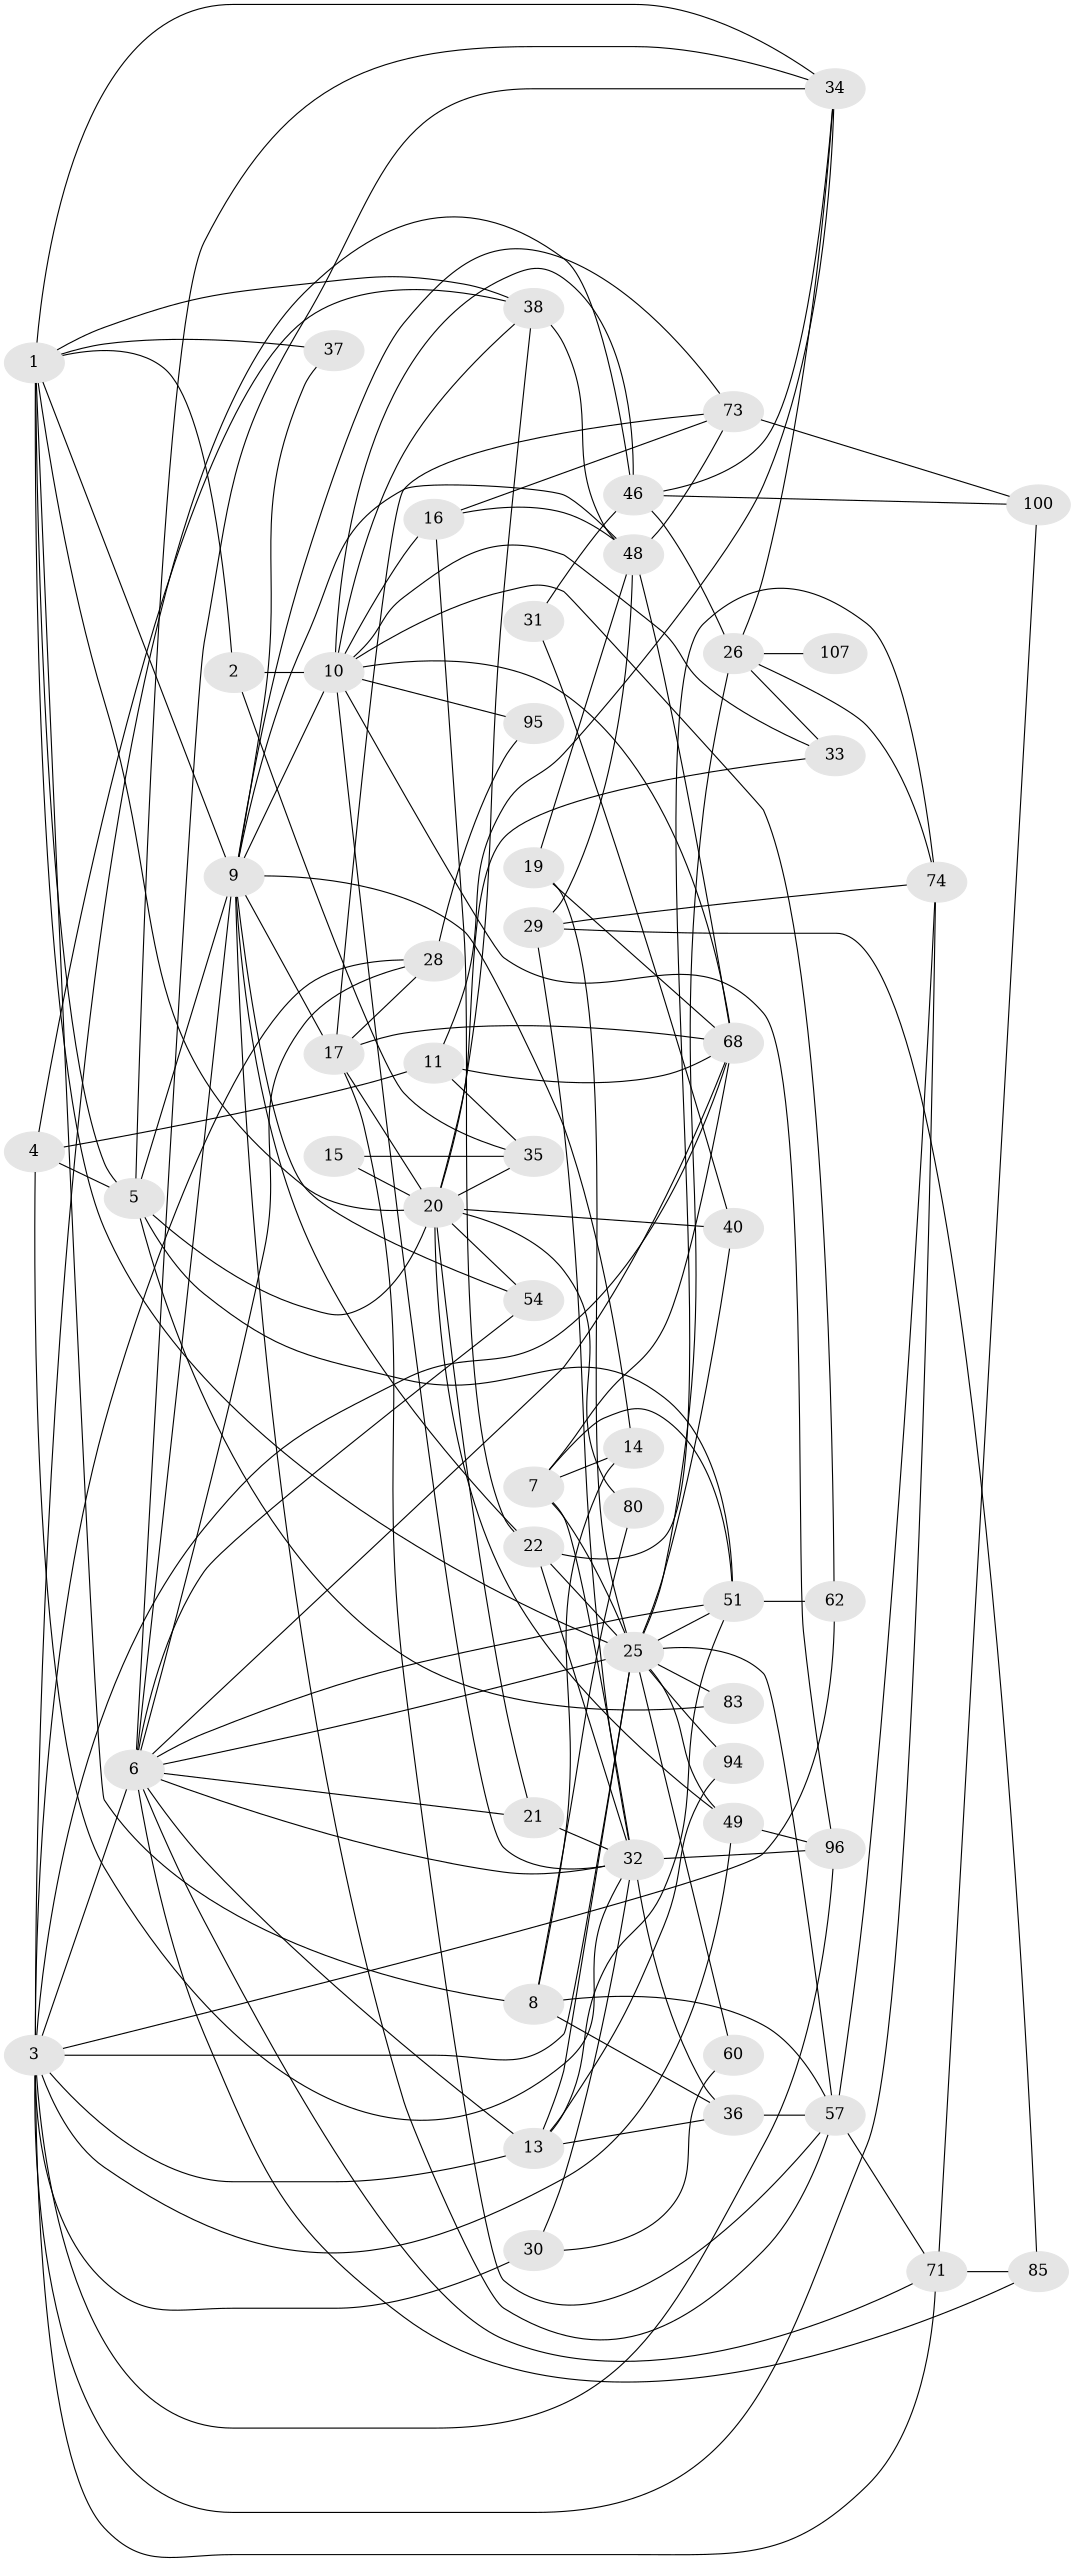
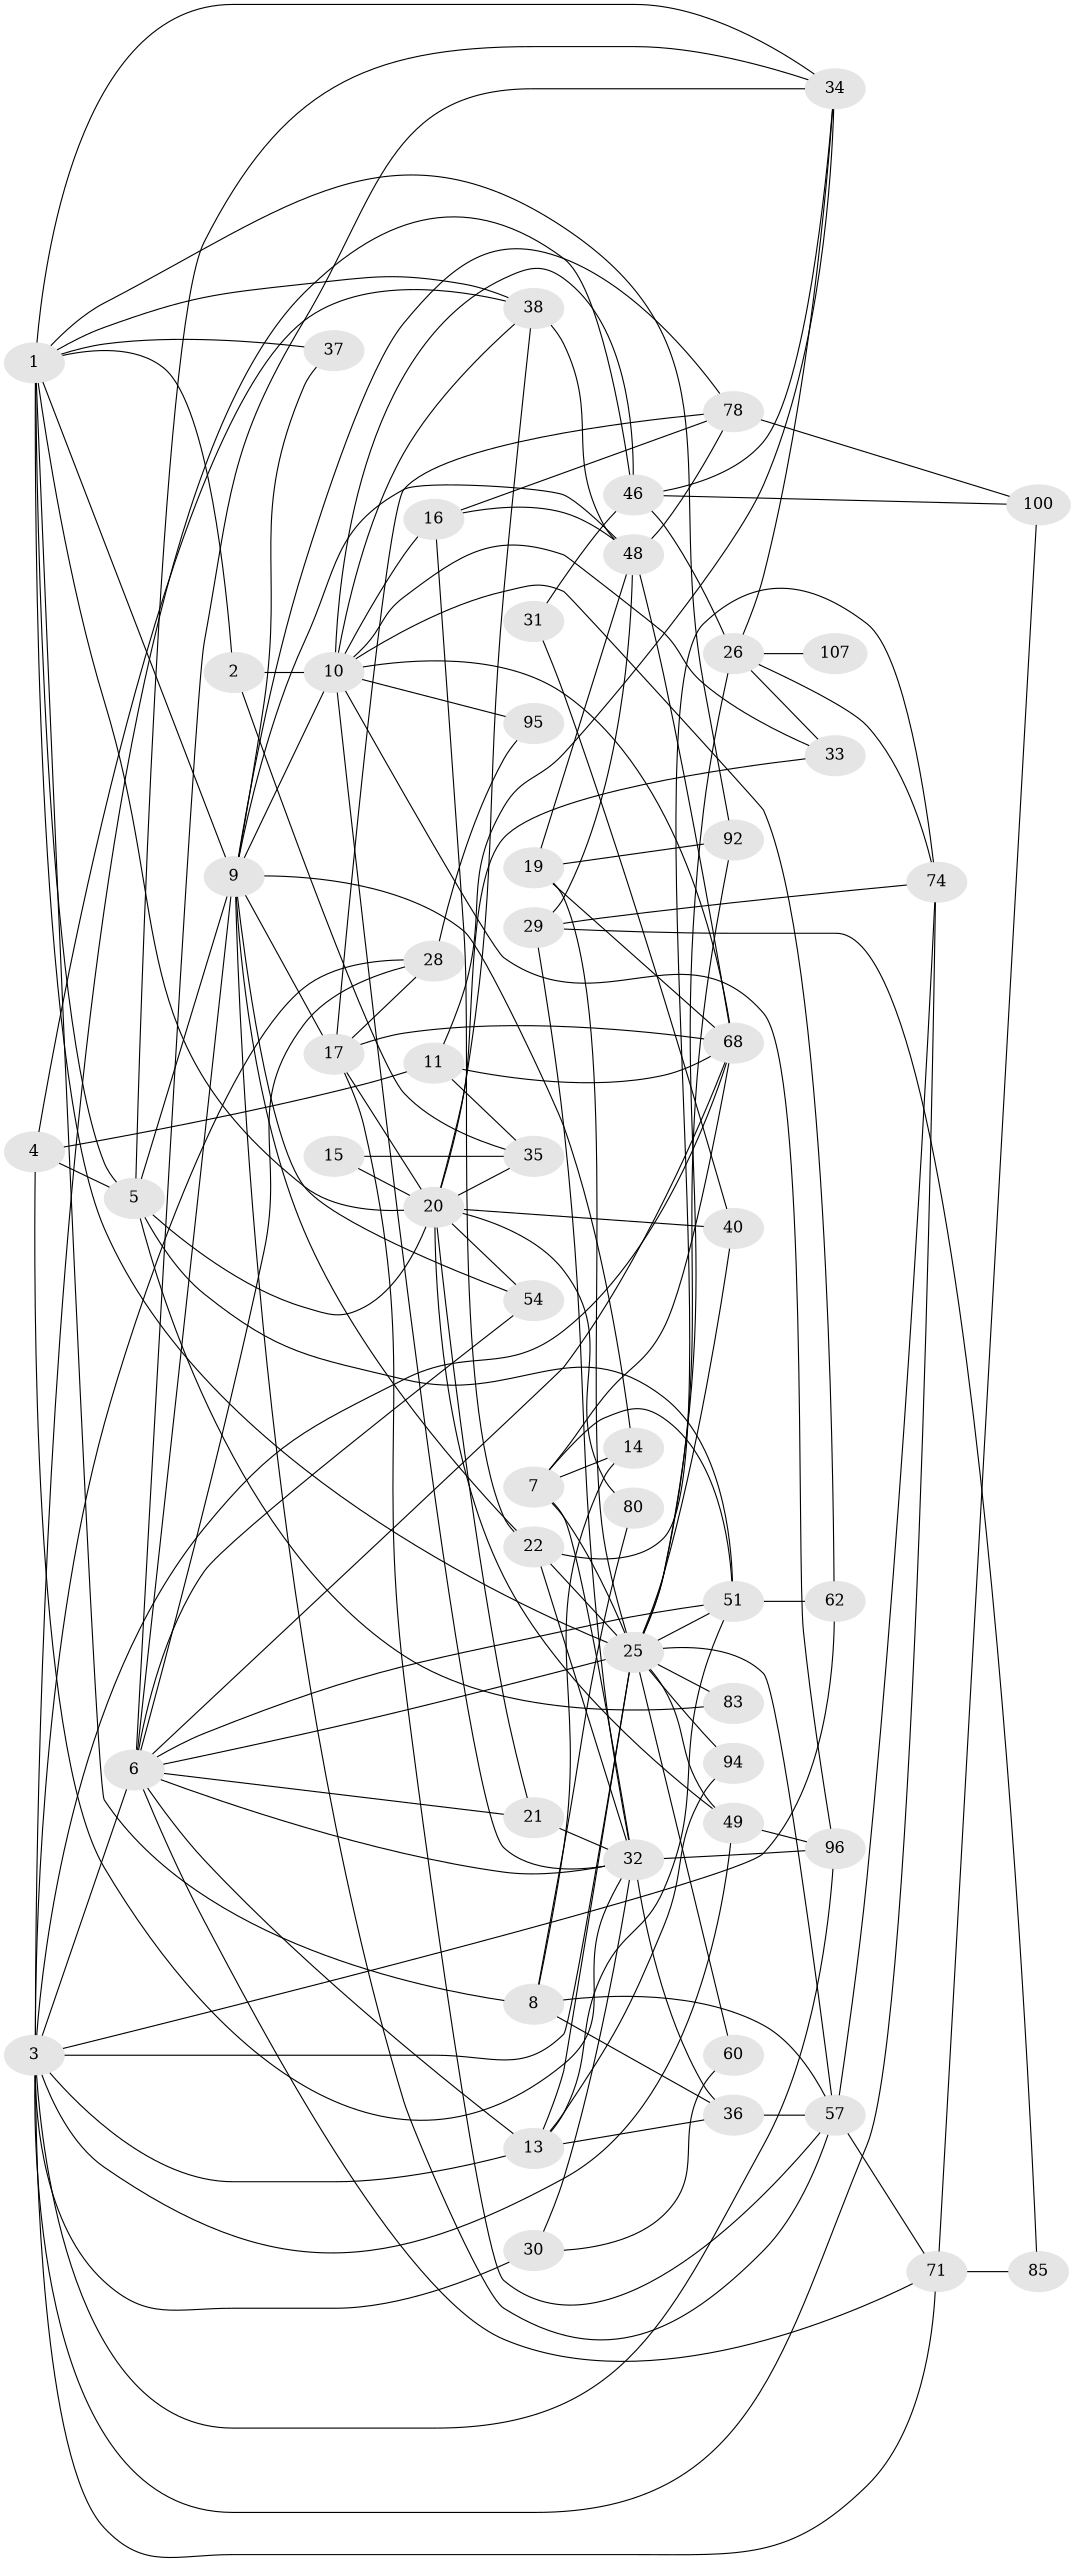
node "73": label "73" -> "78"
node "92": added
edge "6" -- "85": removed
